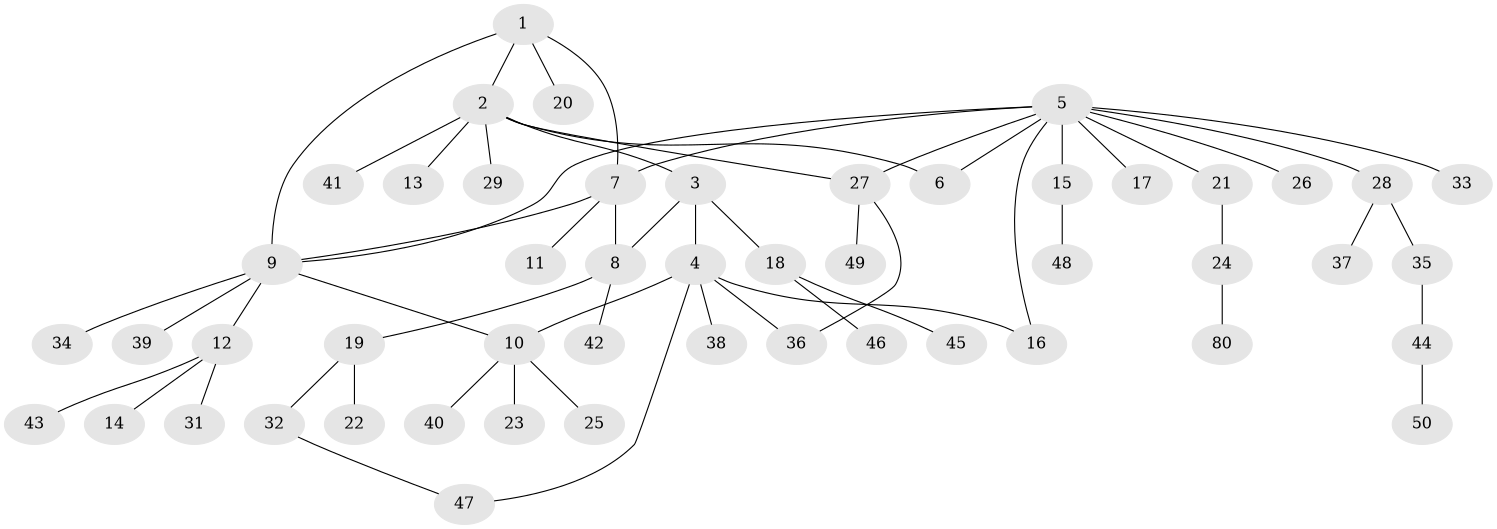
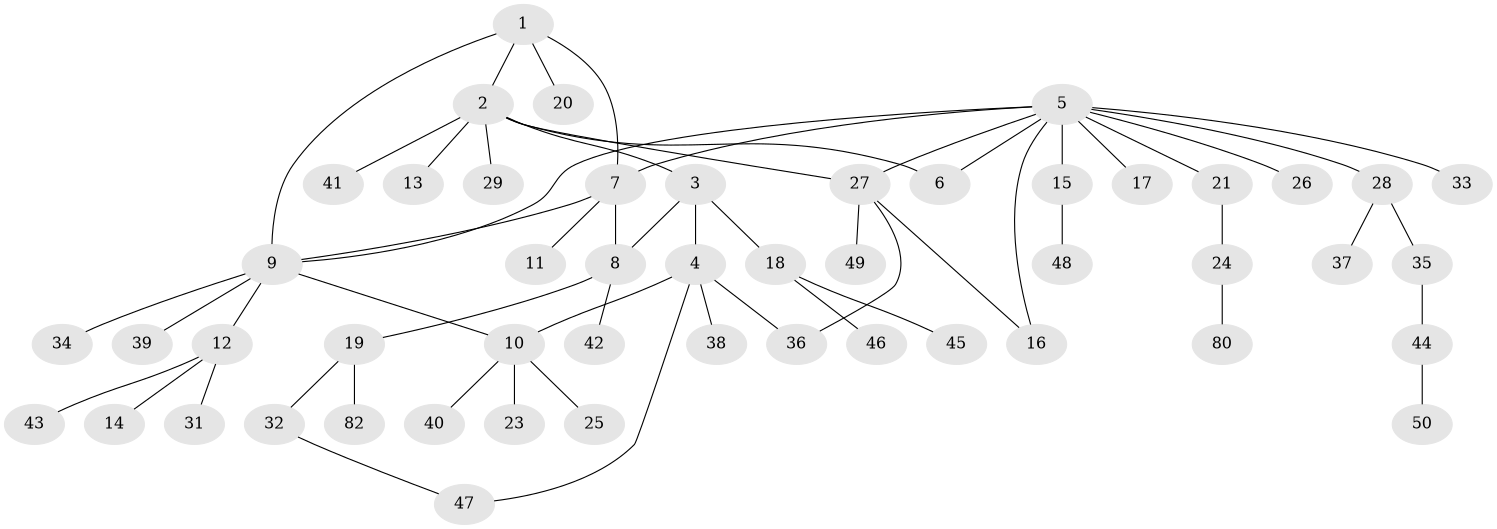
edge "4" -- "16": now "27" -- "16"
node "22": label "22" -> "82"
